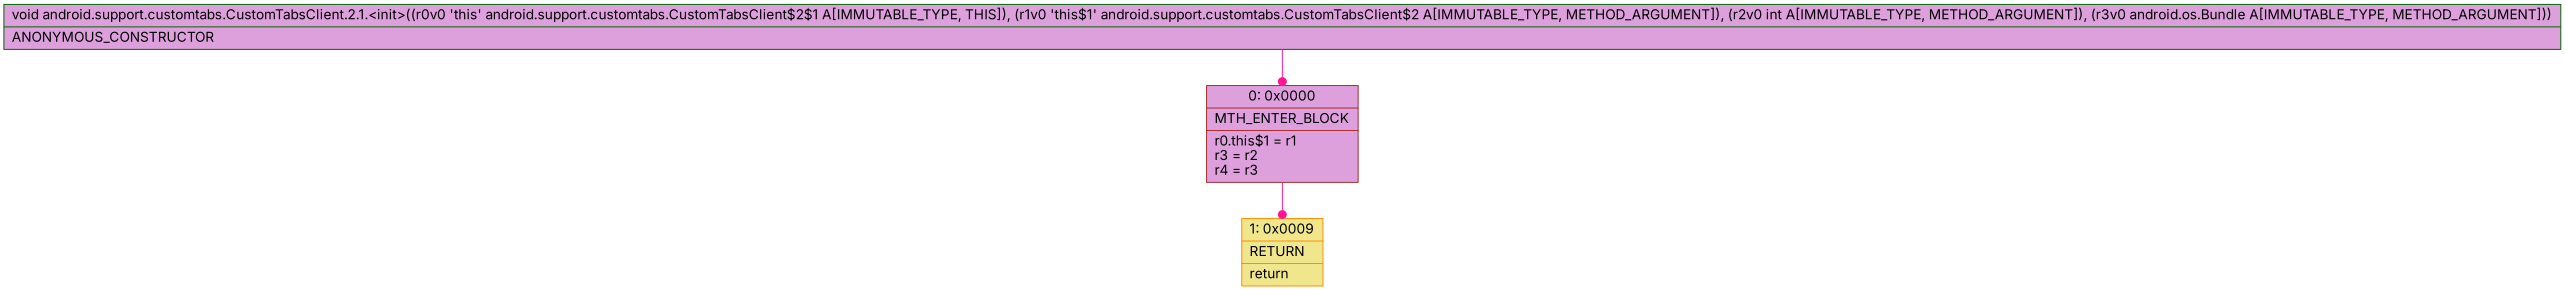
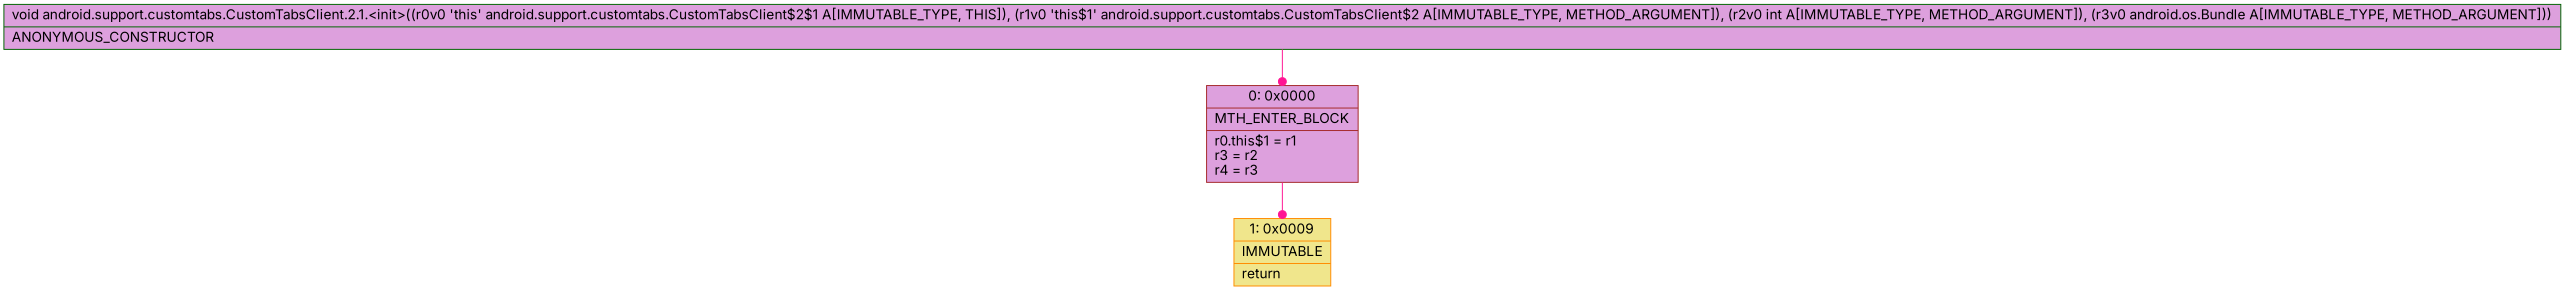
node "1: 0x0009": text "RETURN" -> "IMMUTABLE"
